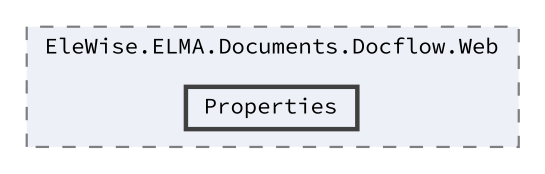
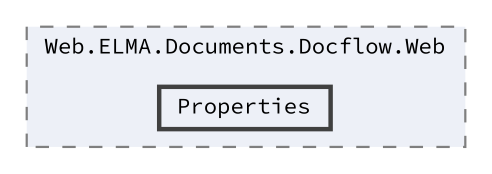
cluster "EleWise.ELMA.Documents.Docflow.Web": label "EleWise.ELMA.Documents.Docflow.Web" -> "Web.ELMA.Documents.Docflow.Web"
